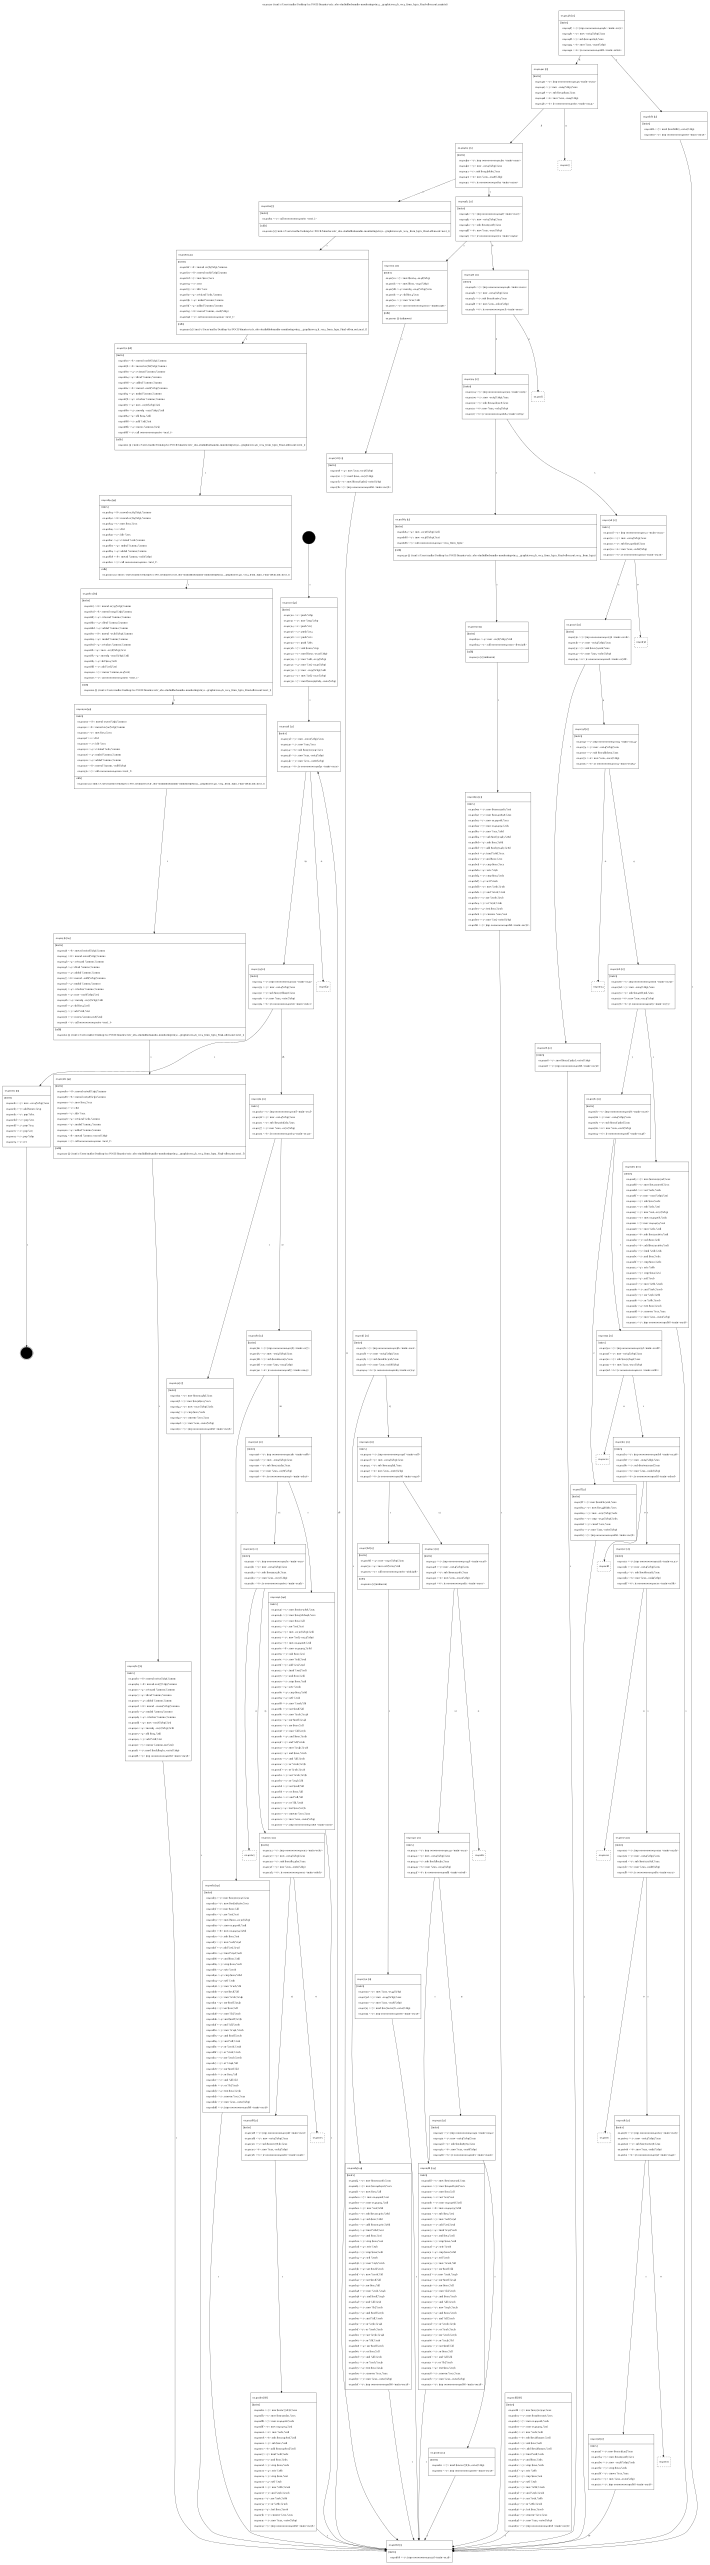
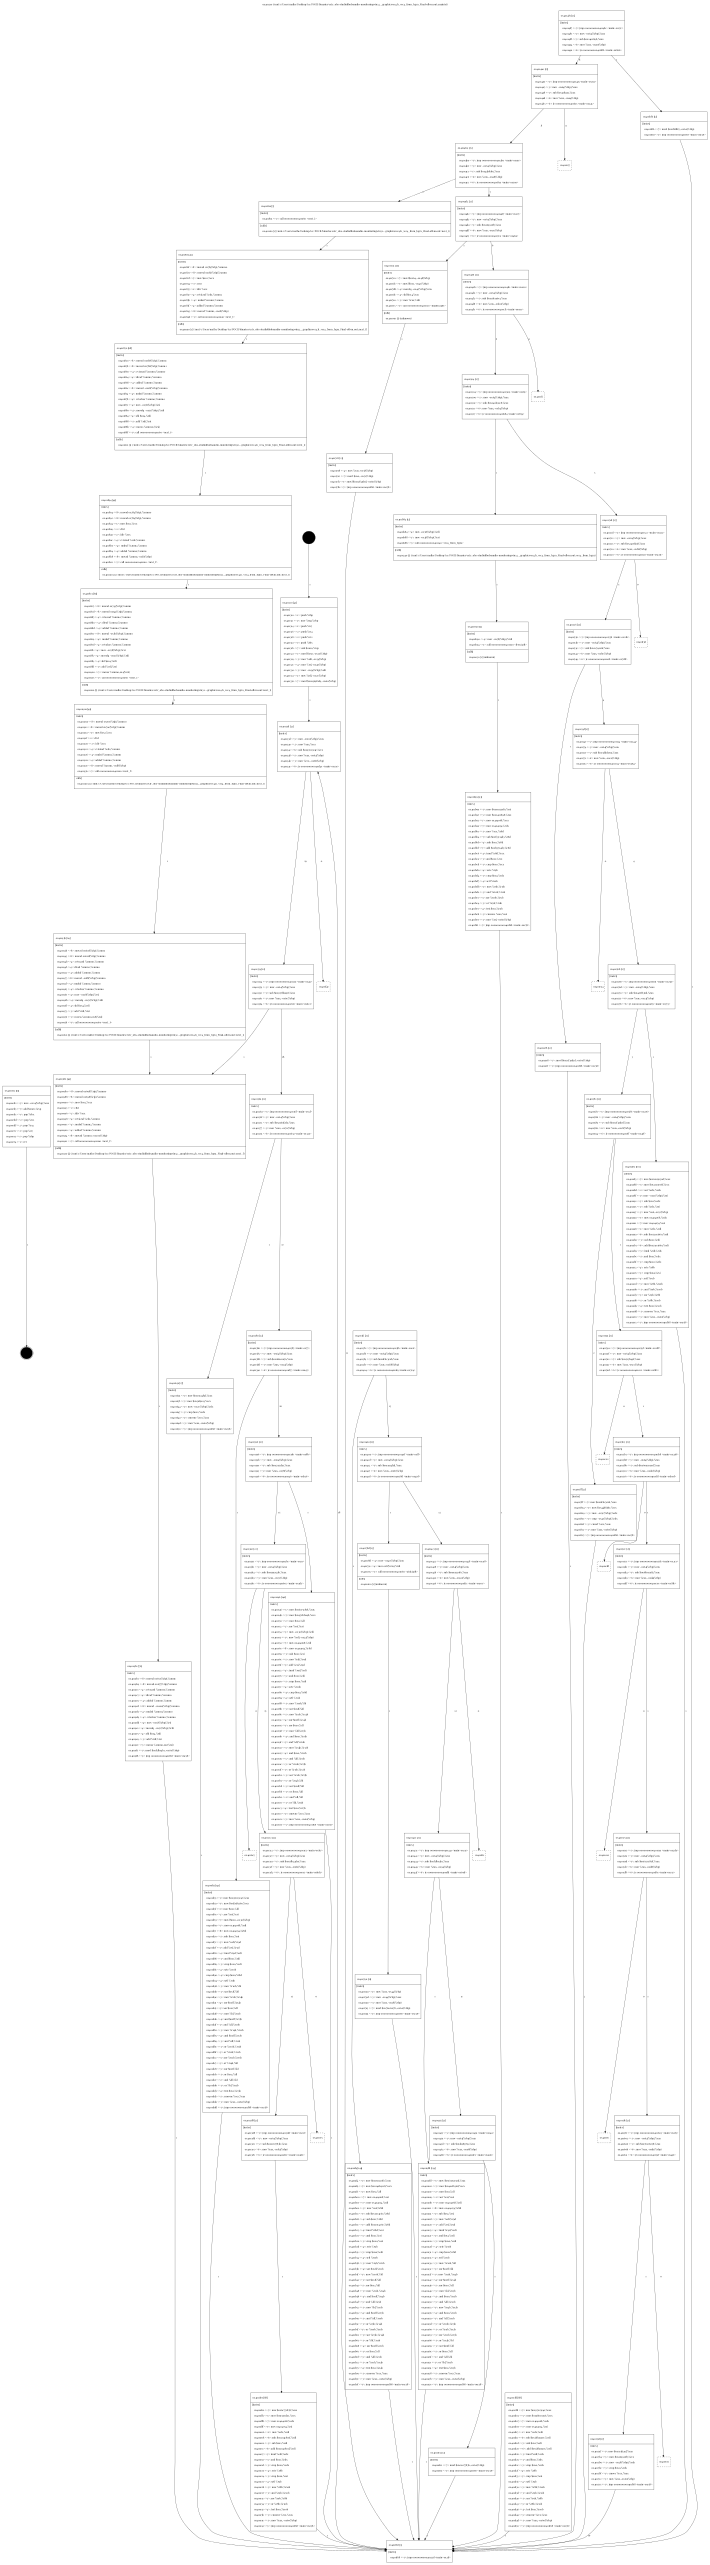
edge "0x401354 [22]" -> "0x401ed2 [19]": now "0x401354 [22]" -> "0x401980 [49]"
